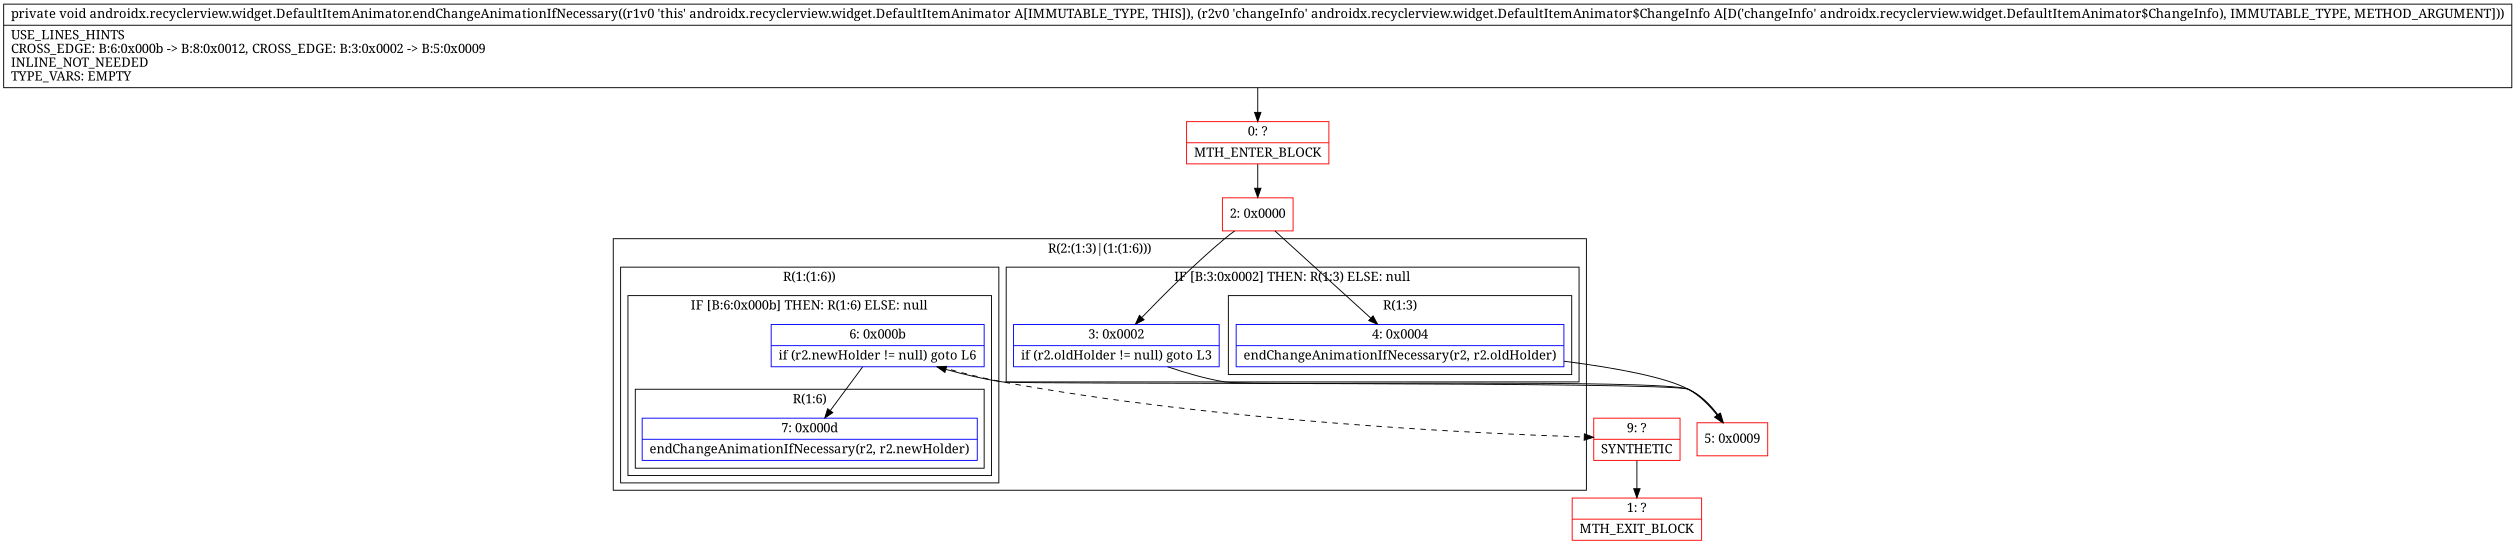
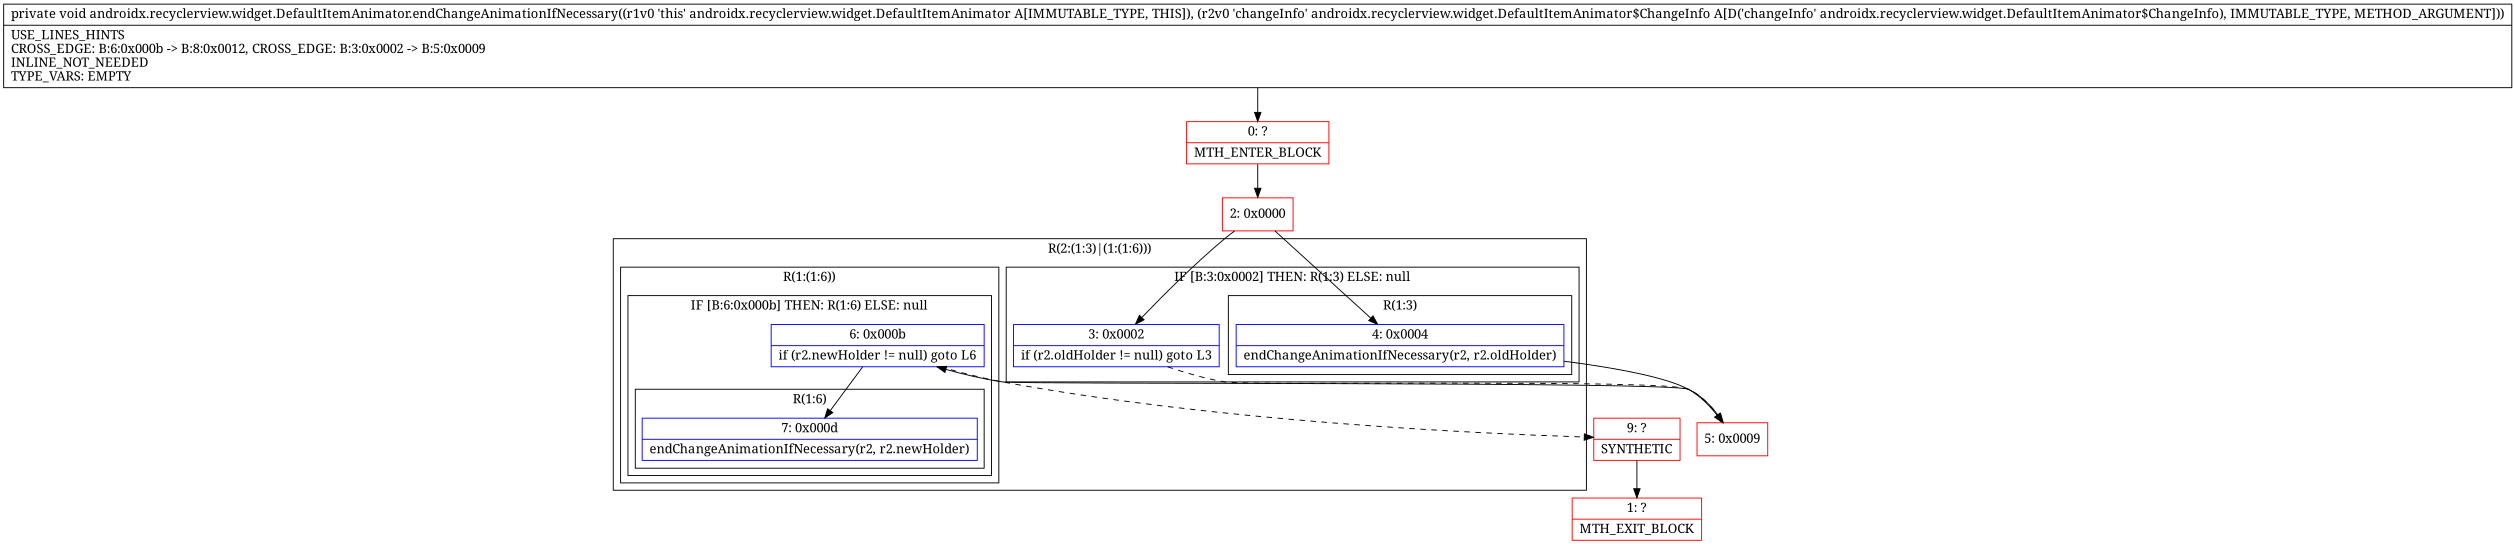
edge "3: 0x0002" -> "5: 0x0009": style solid -> dashed
